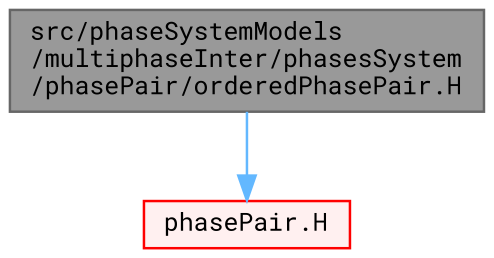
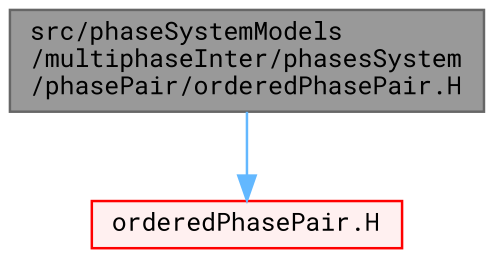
node "phasePair.H": label "phasePair.H" -> "orderedPhasePair.H"
